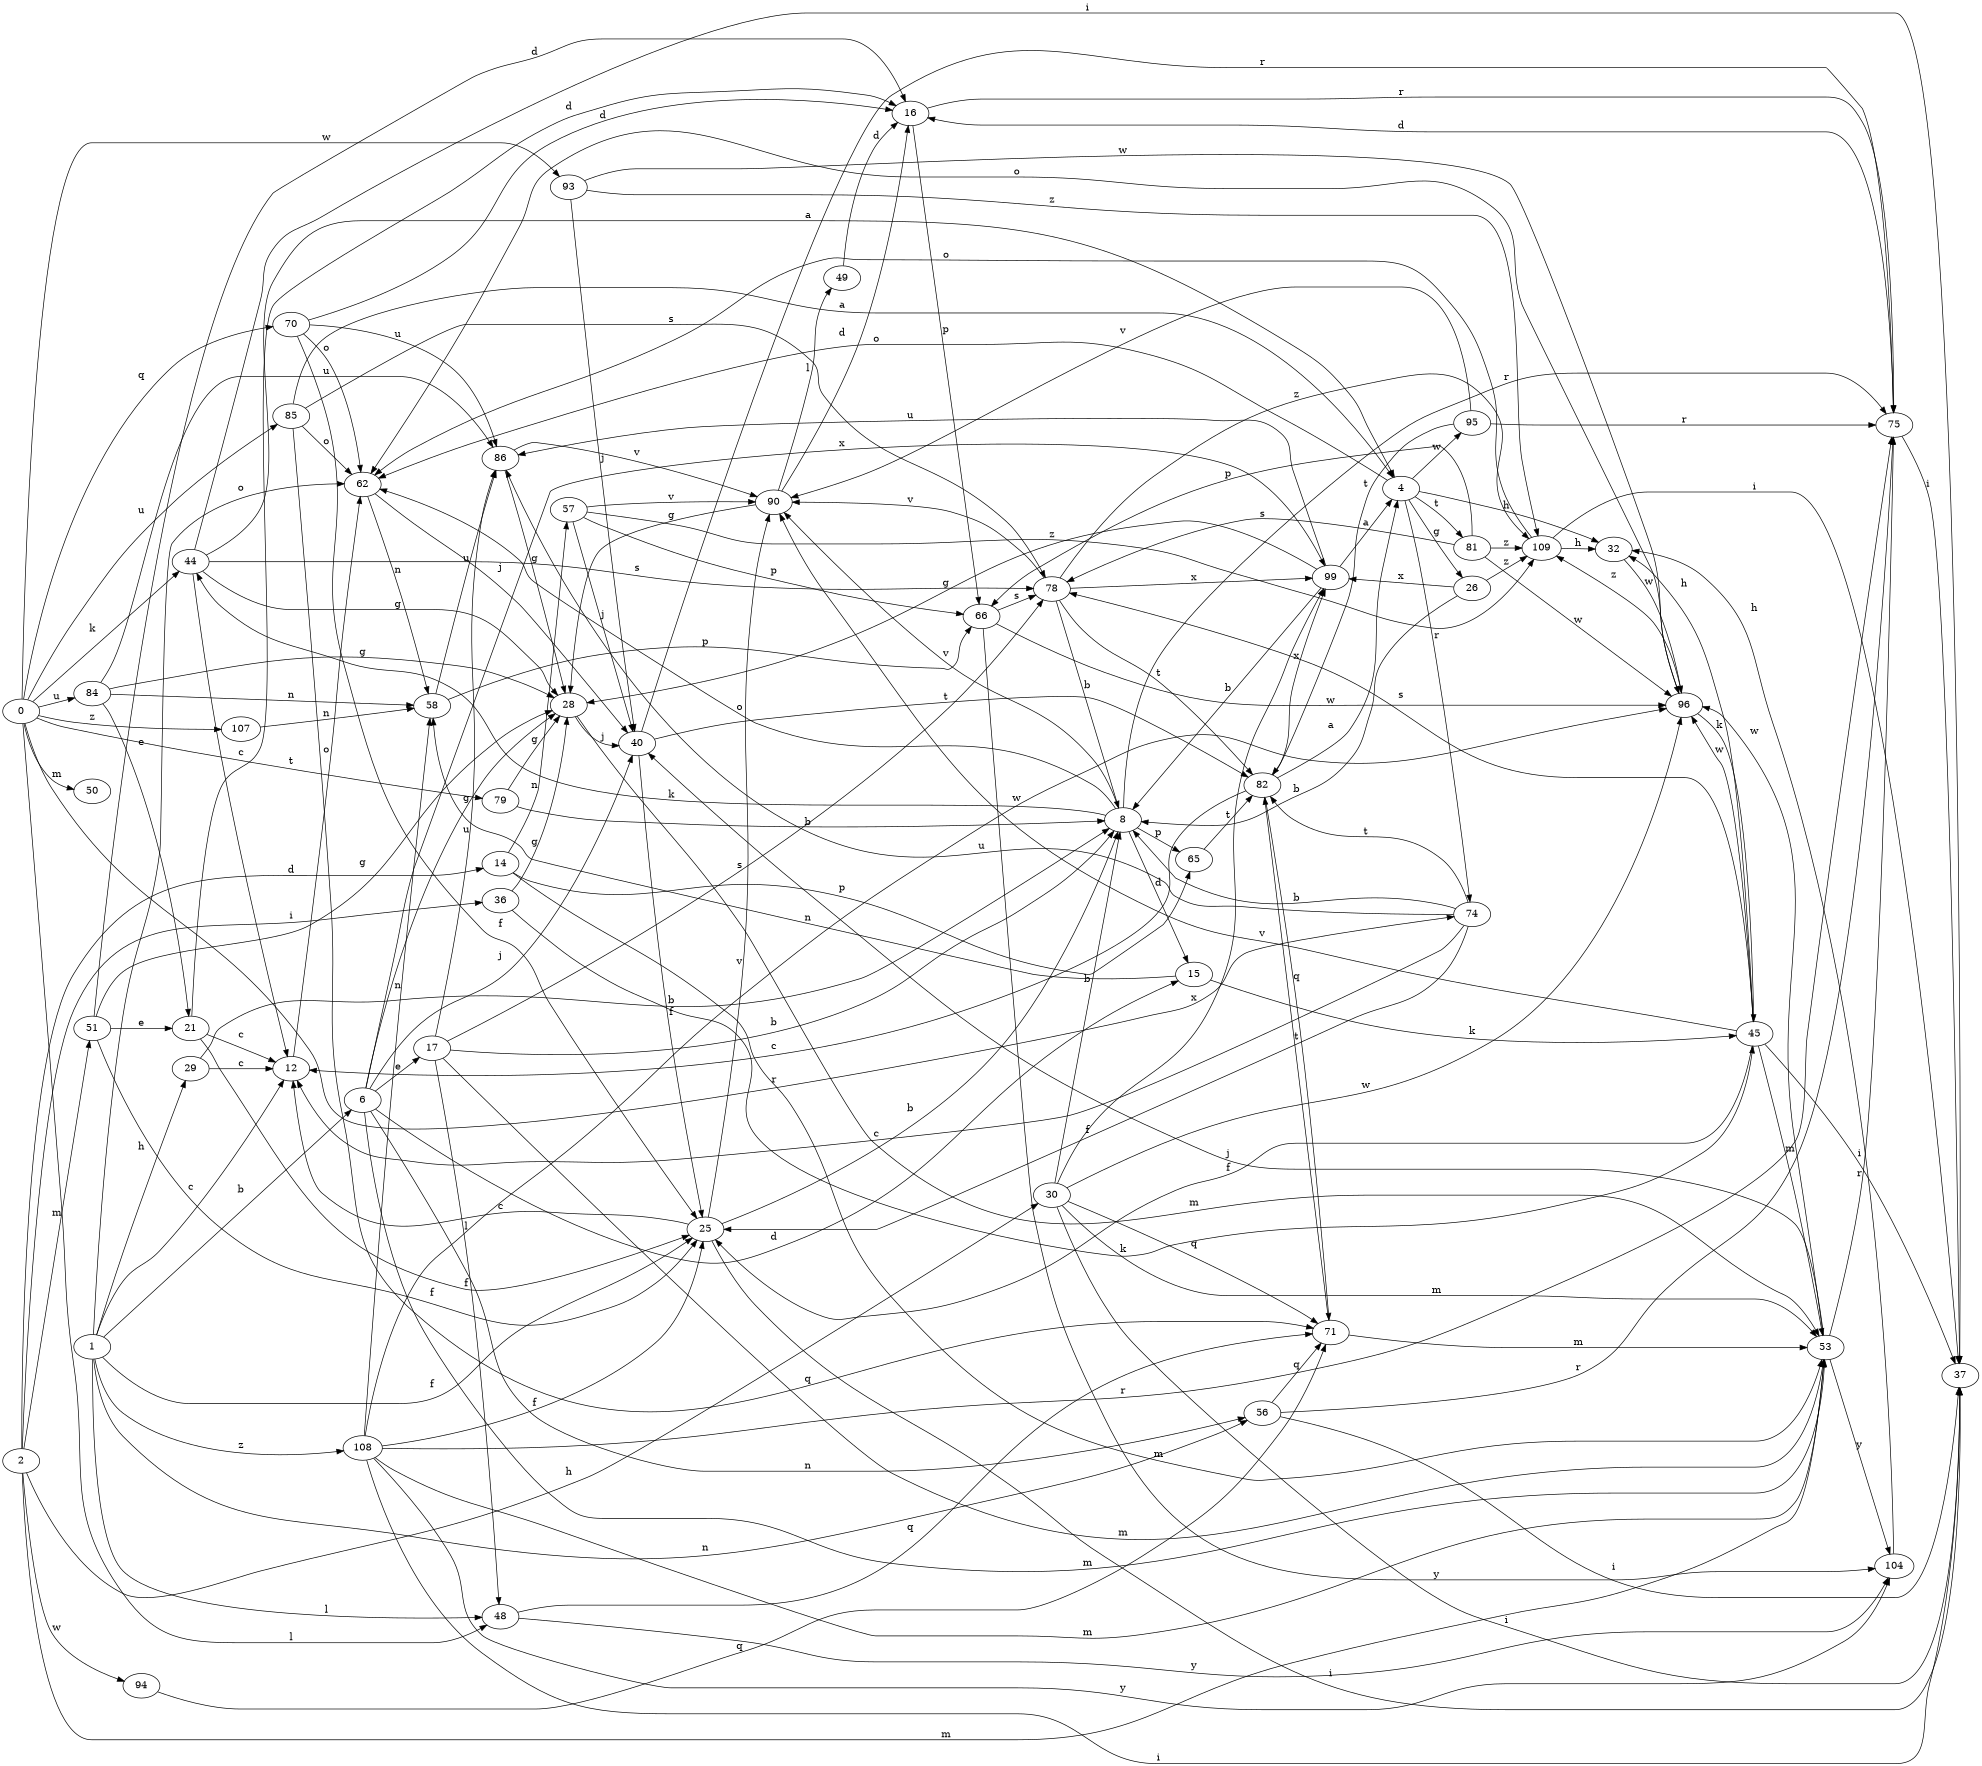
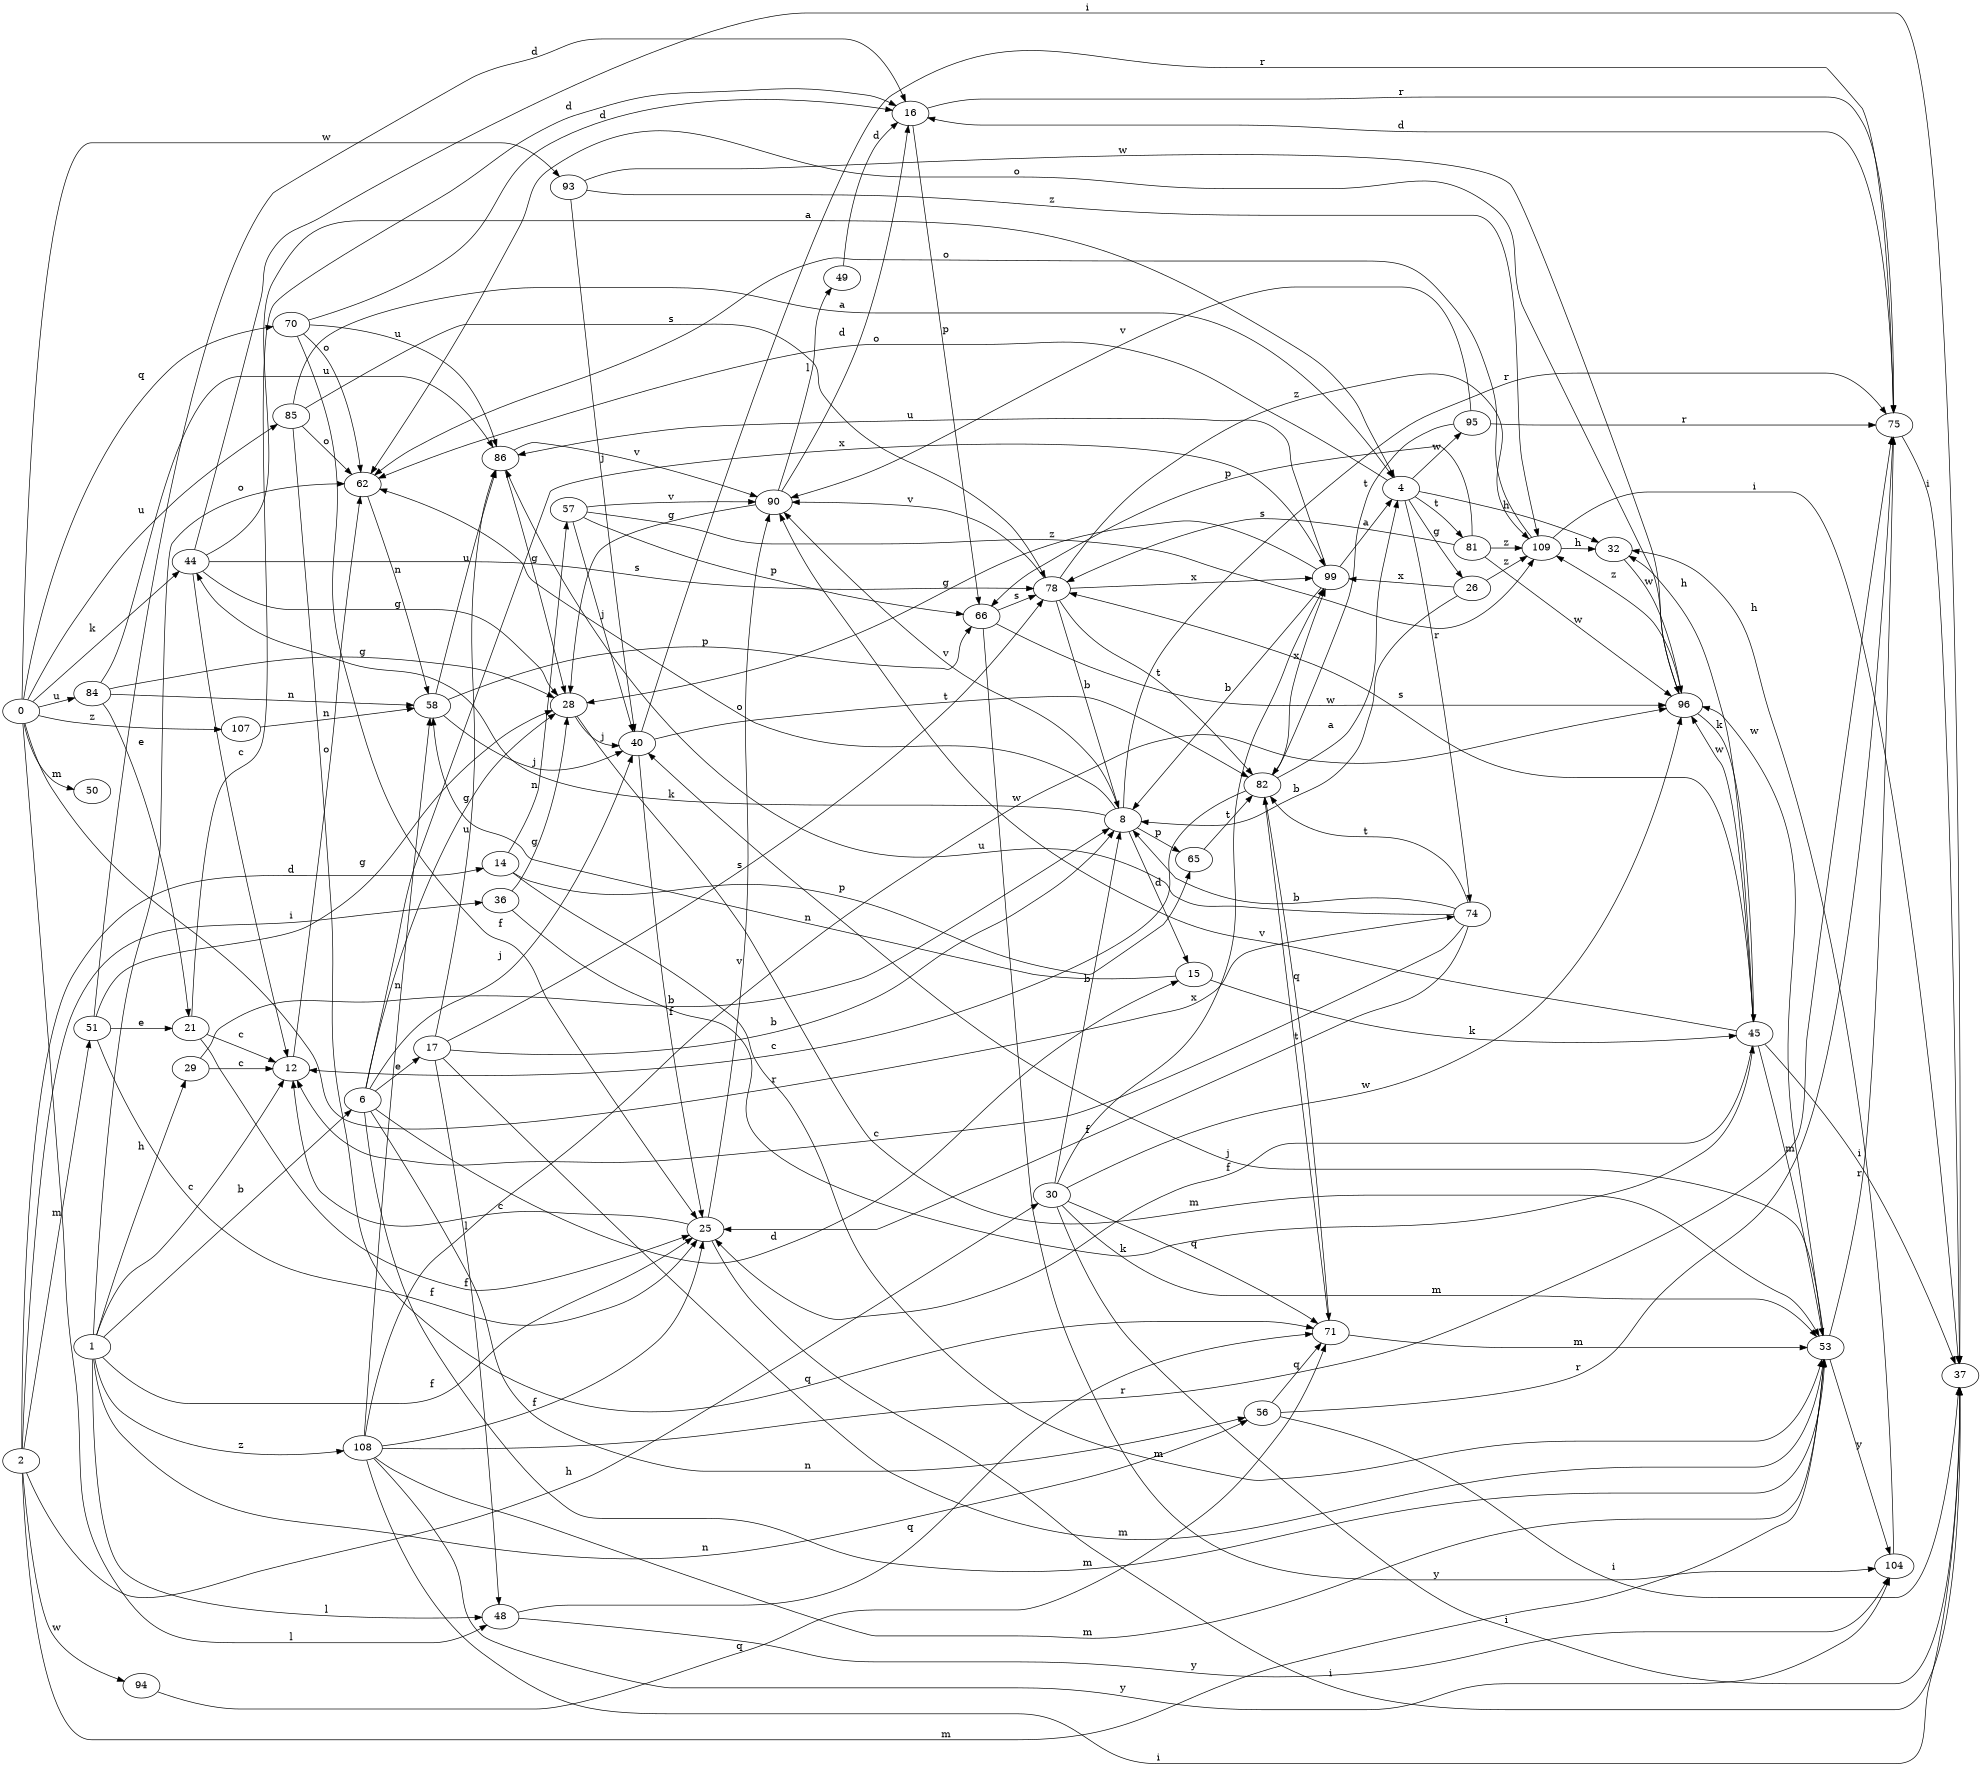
edge "62" -> "40": now "58" -> "40"
node "79": removed
edge "25" -> "8": removed, label "b"
